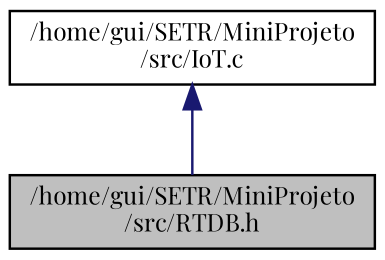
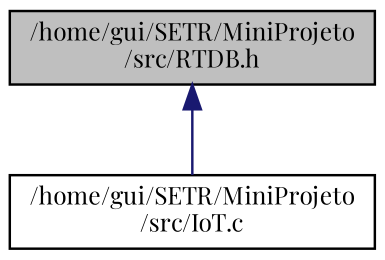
edge "/home/gui/SETR/MiniProjeto /src/RTDB.h" -> "/home/gui/SETR/MiniProjeto /src/IoT.c": reversed
